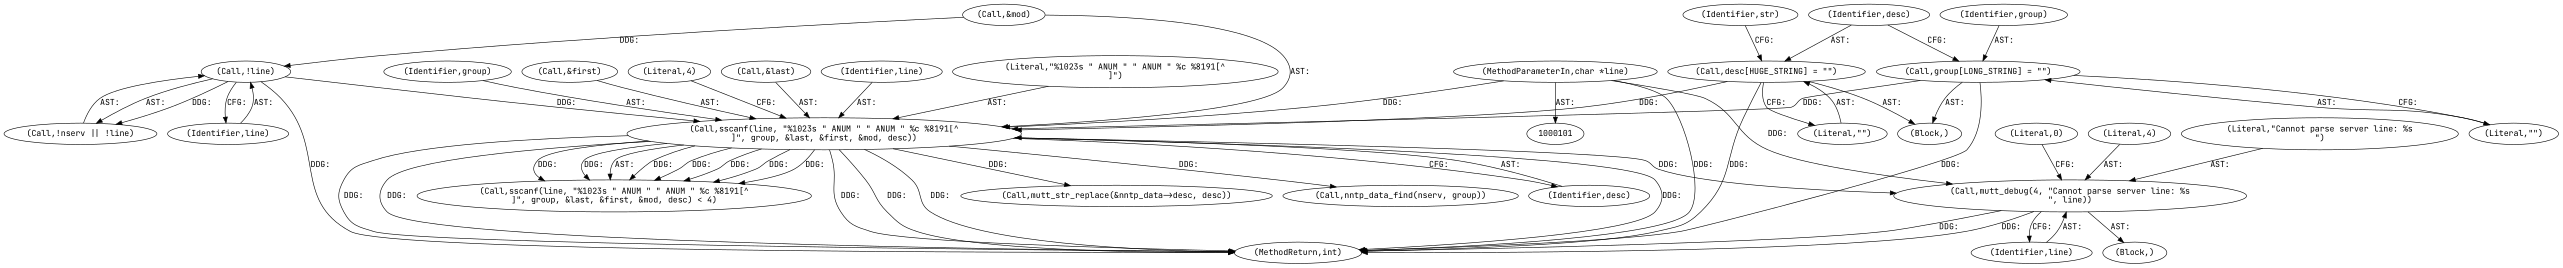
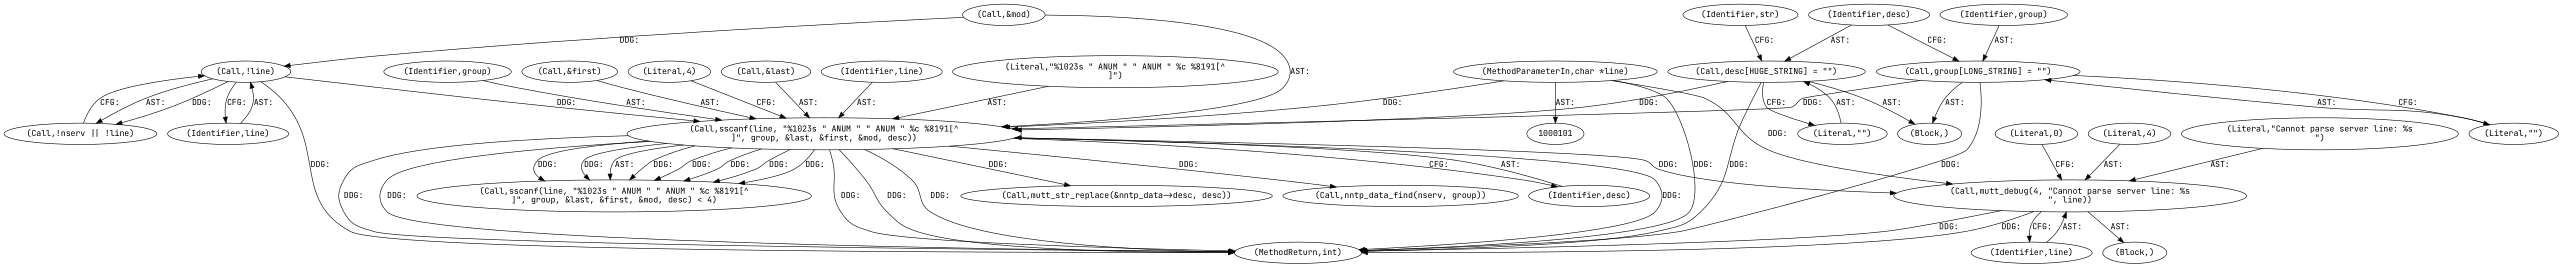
edge "(Call,!nserv || !line)" -> "(Call,!line)": label "AST: " -> "CFG: "
